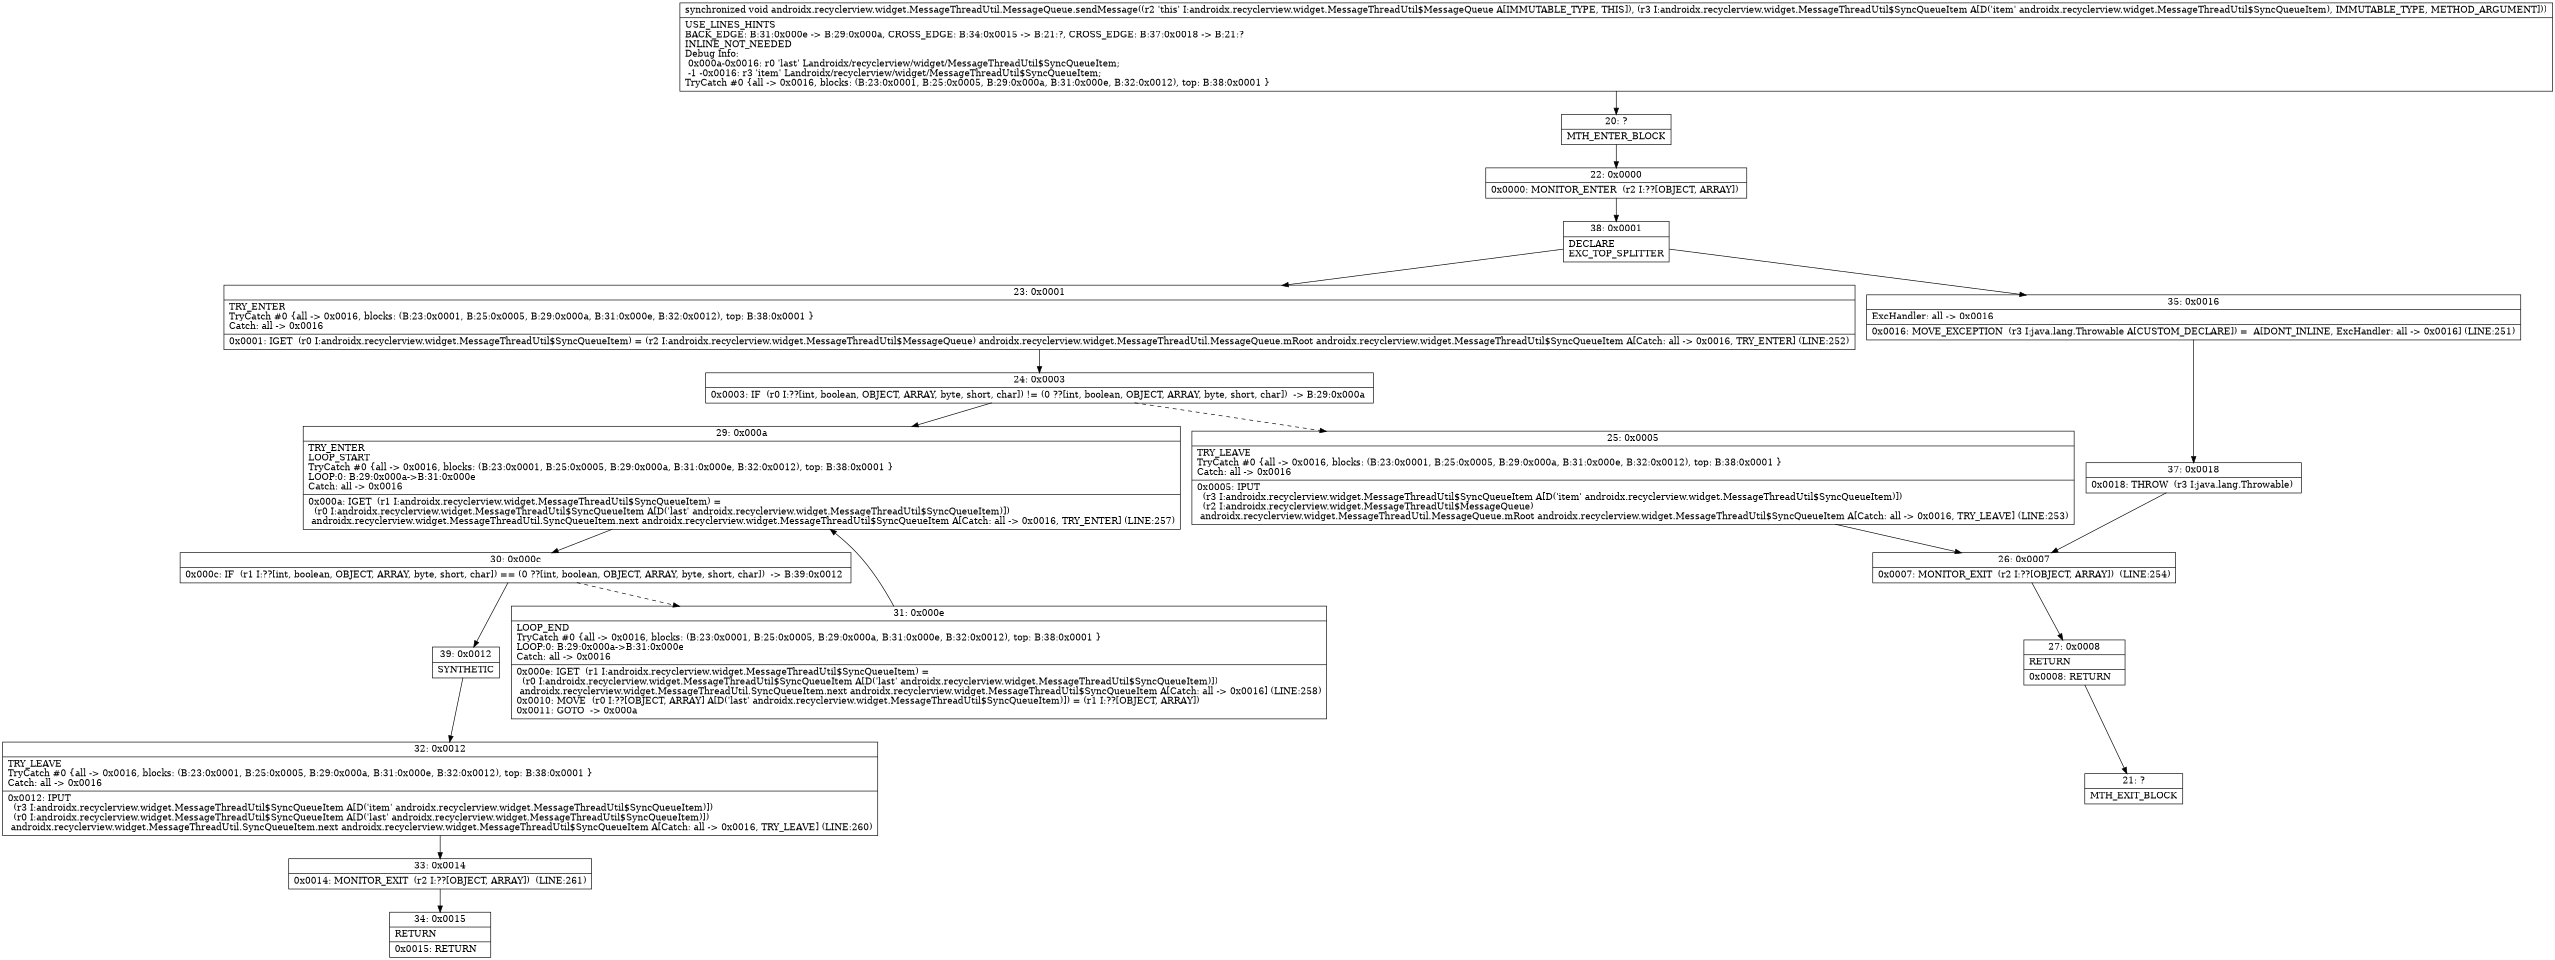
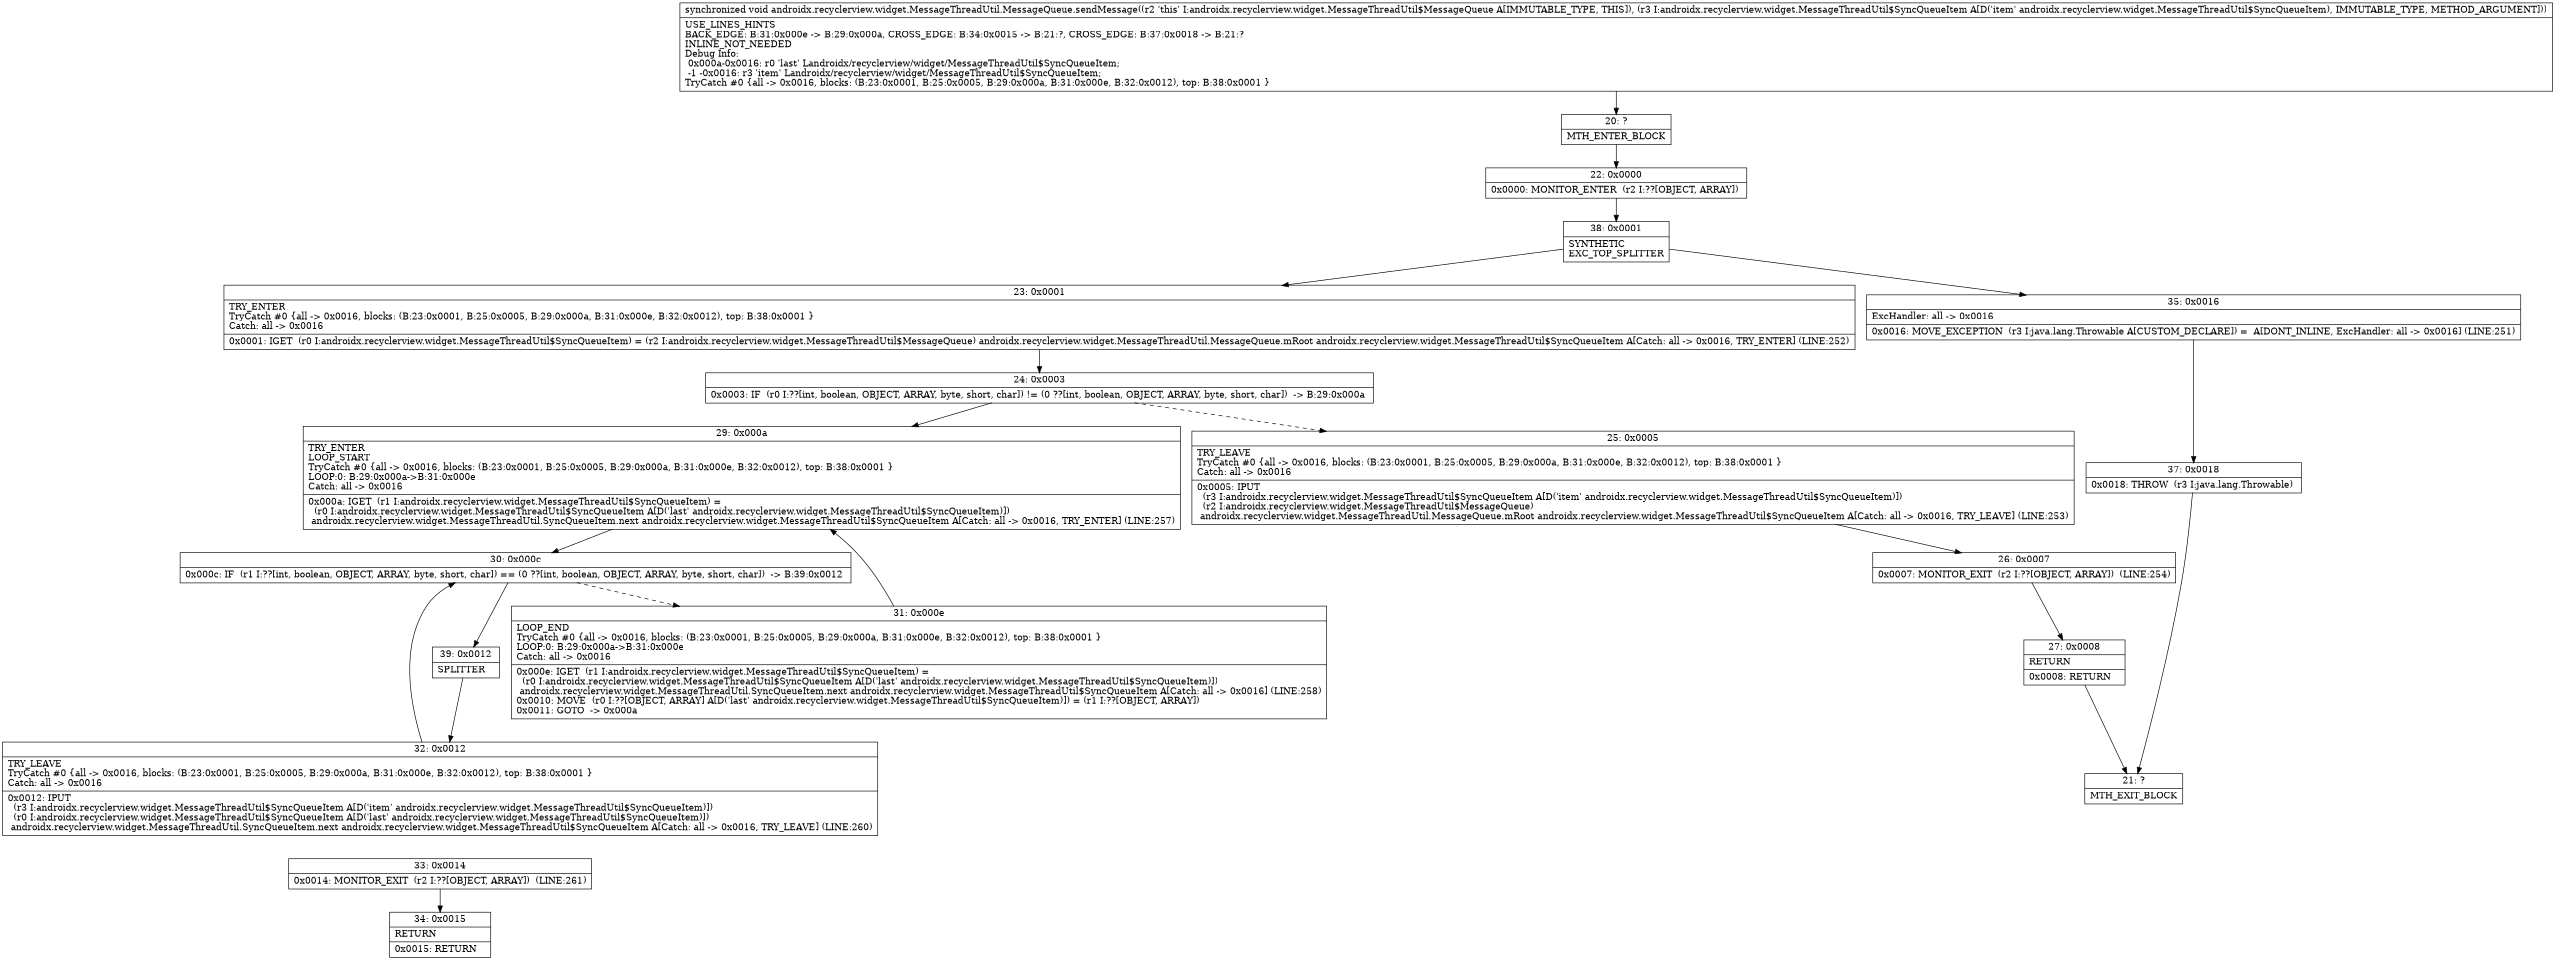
node "38: 0x0001": text "DECLARE" -> "SYNTHETIC"
edge "37: 0x0018" -> "26: 0x0007": now "37: 0x0018" -> "21: ?"
node "39: 0x0012": text "SYNTHETIC" -> "SPLITTER"
edge "32: 0x0012" -> "33: 0x0014": now "32: 0x0012" -> "30: 0x000c"
